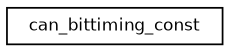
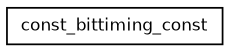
node "can_bittiming_const": label "can_bittiming_const" -> "const_bittiming_const"
